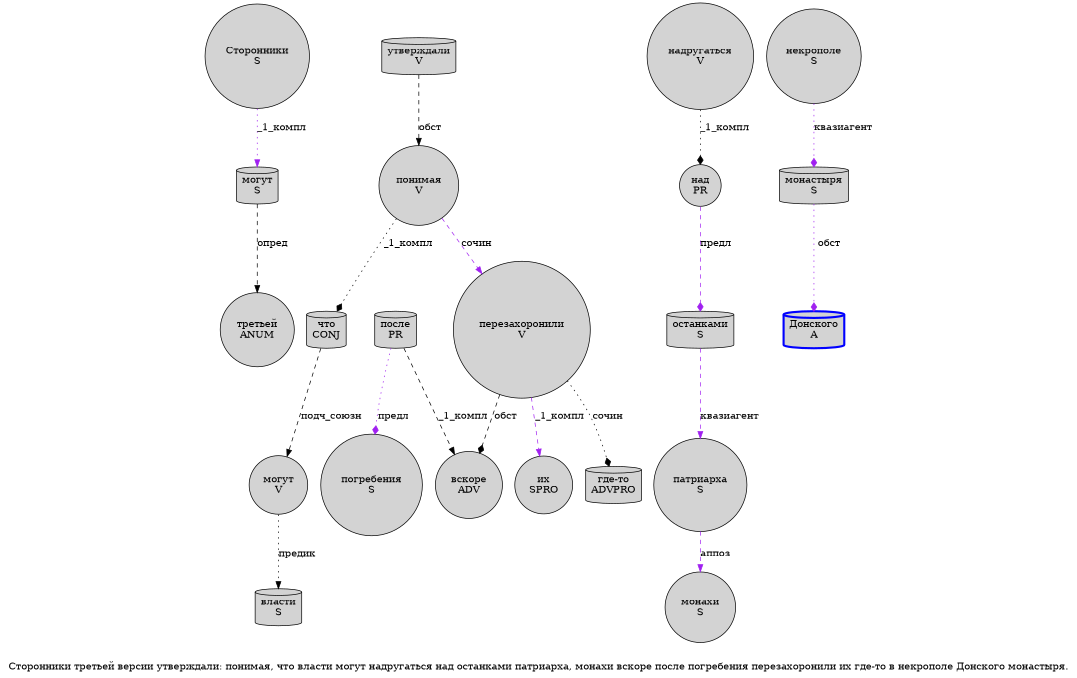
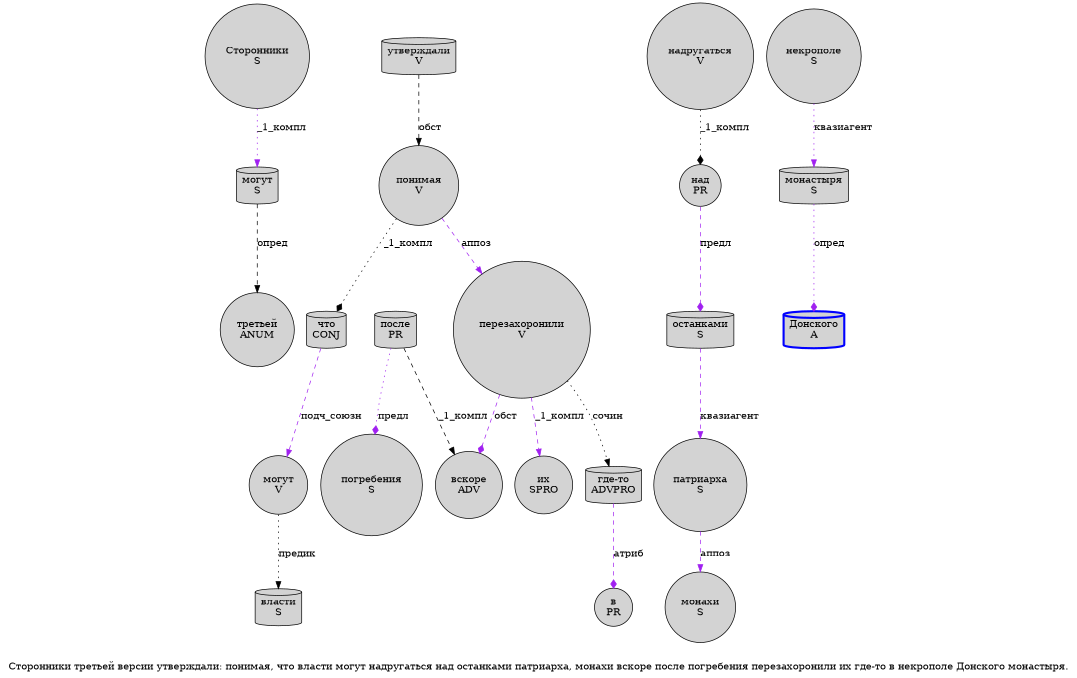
edge "некрополе S" -> "монастыря S": arrowhead diamond -> normal
edge "понимая V" -> "перезахоронили V": label "сочин" -> "аппоз"
edge "монастыря S" -> "Донского A": label "обст" -> "опред"
edge "что CONJ" -> "могут V": color black -> purple
edge "перезахоронили V" -> "где-то ADVPRO": arrowhead diamond -> normal
edge "перезахоронили V" -> "вскоре ADV": color black -> purple
node "в PR": added
